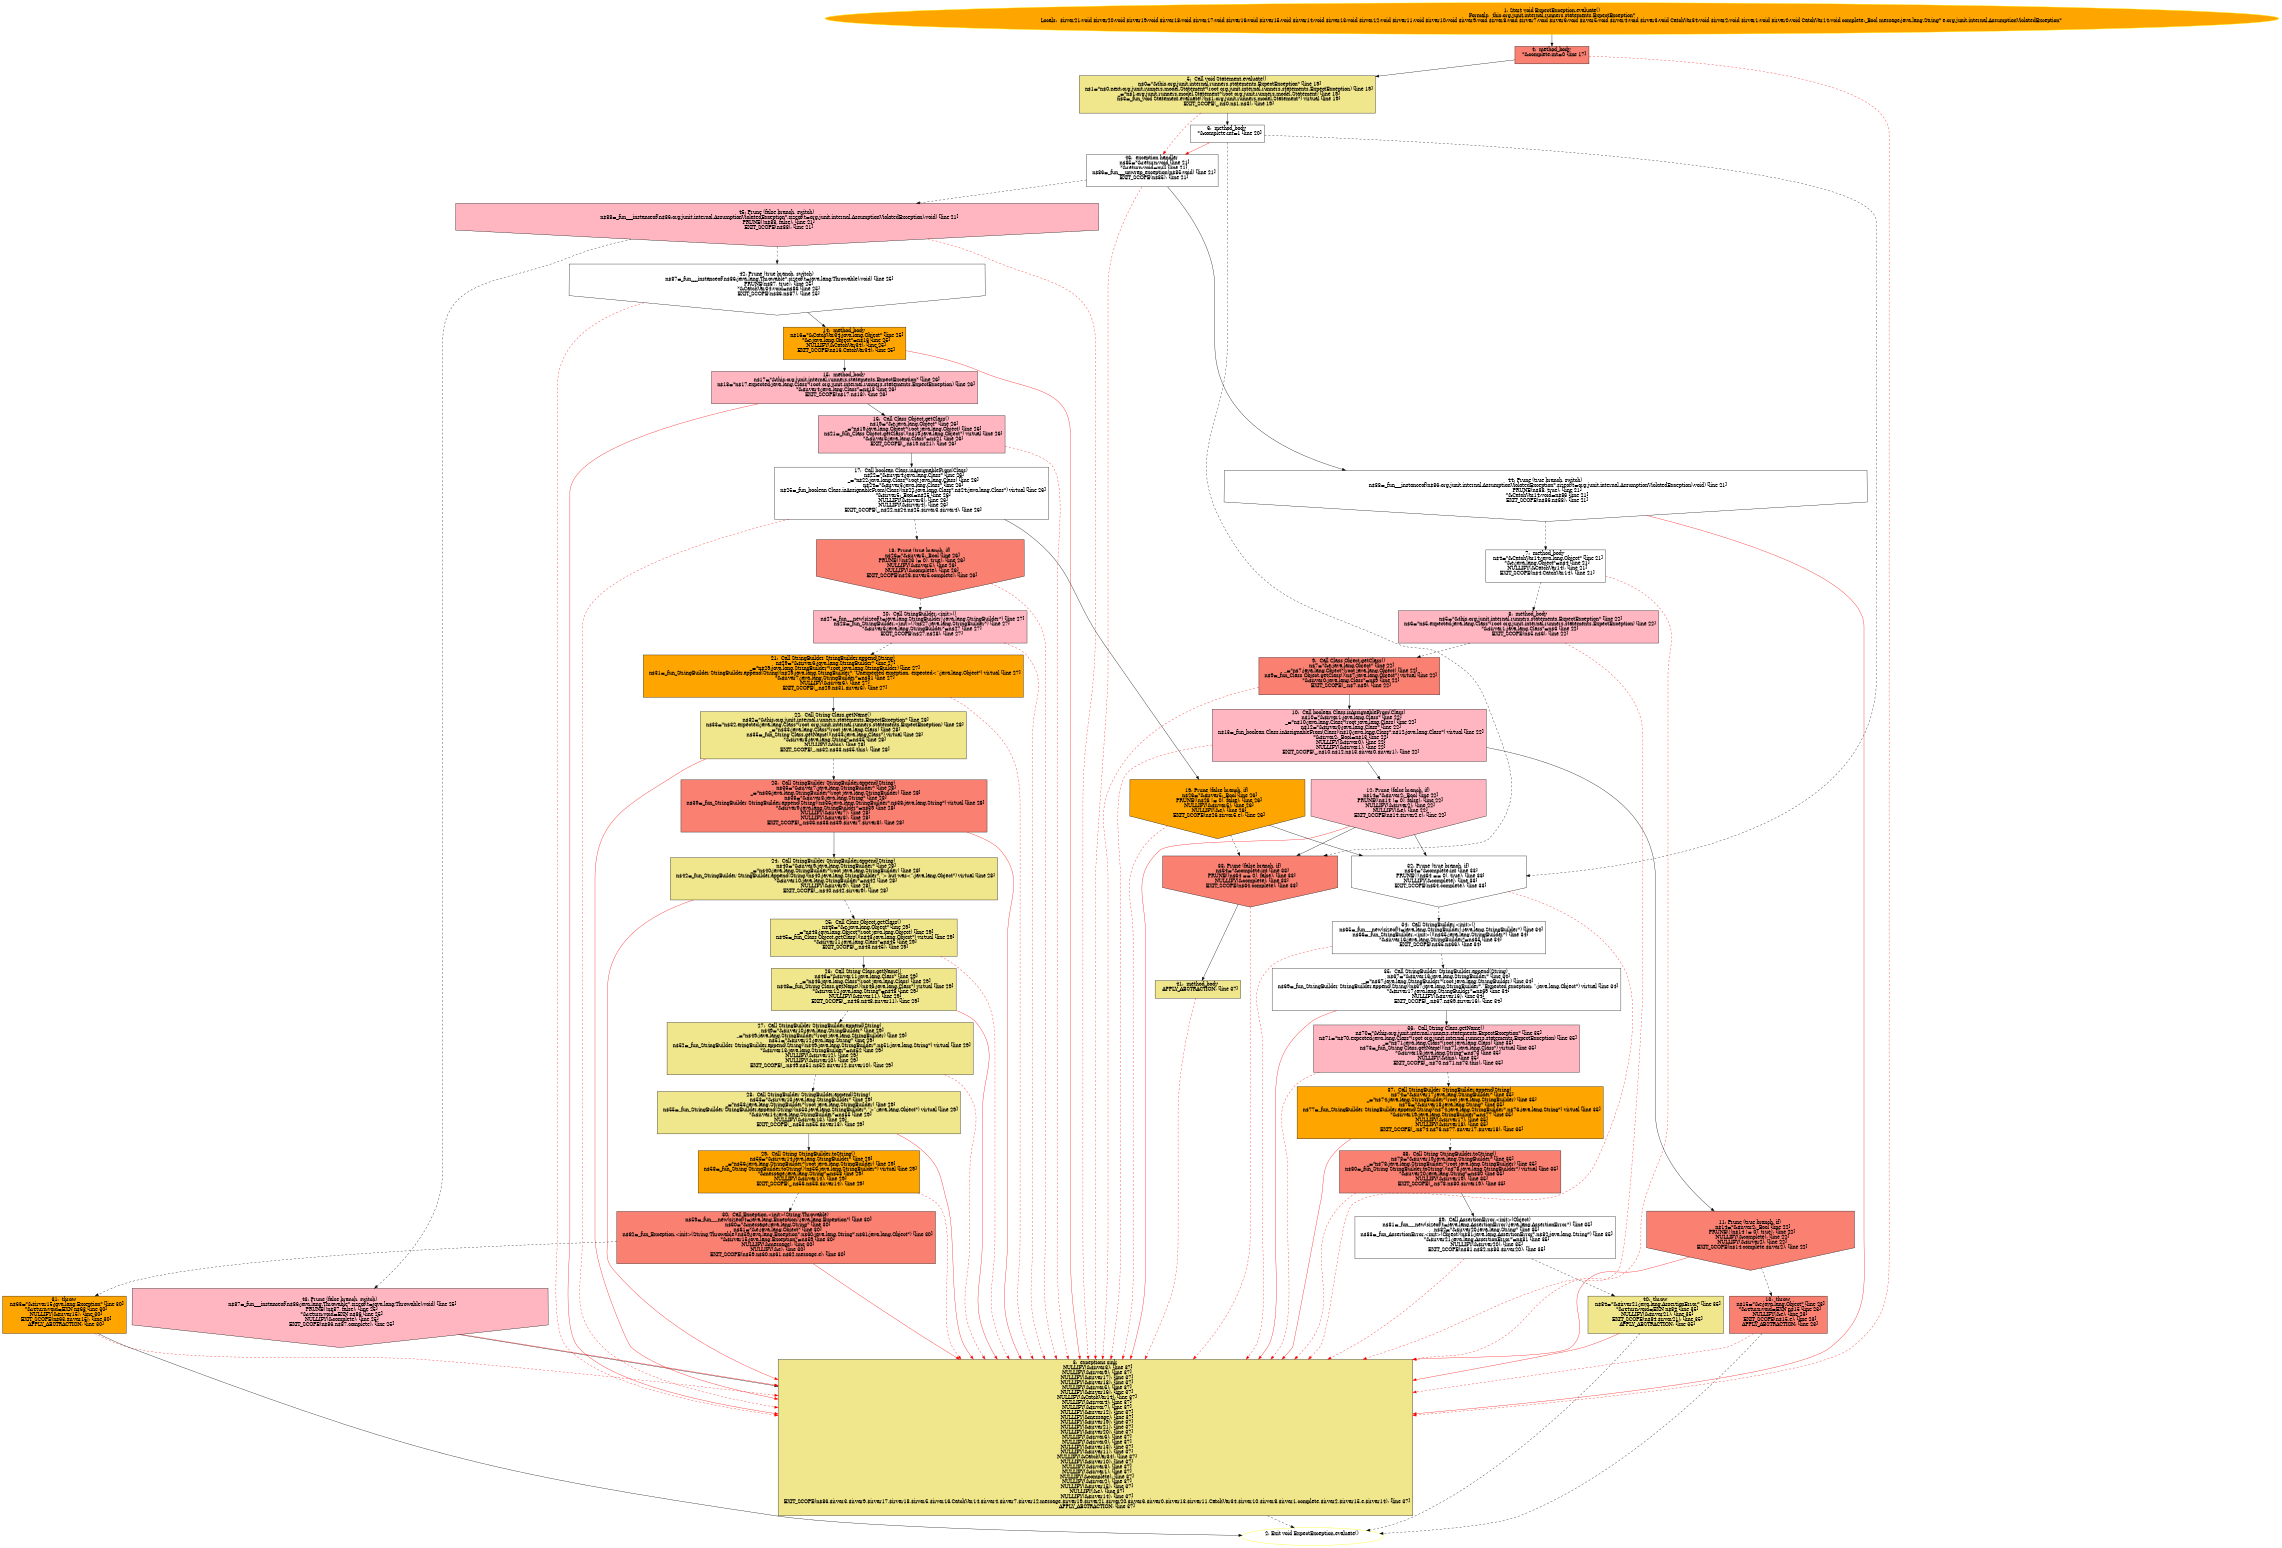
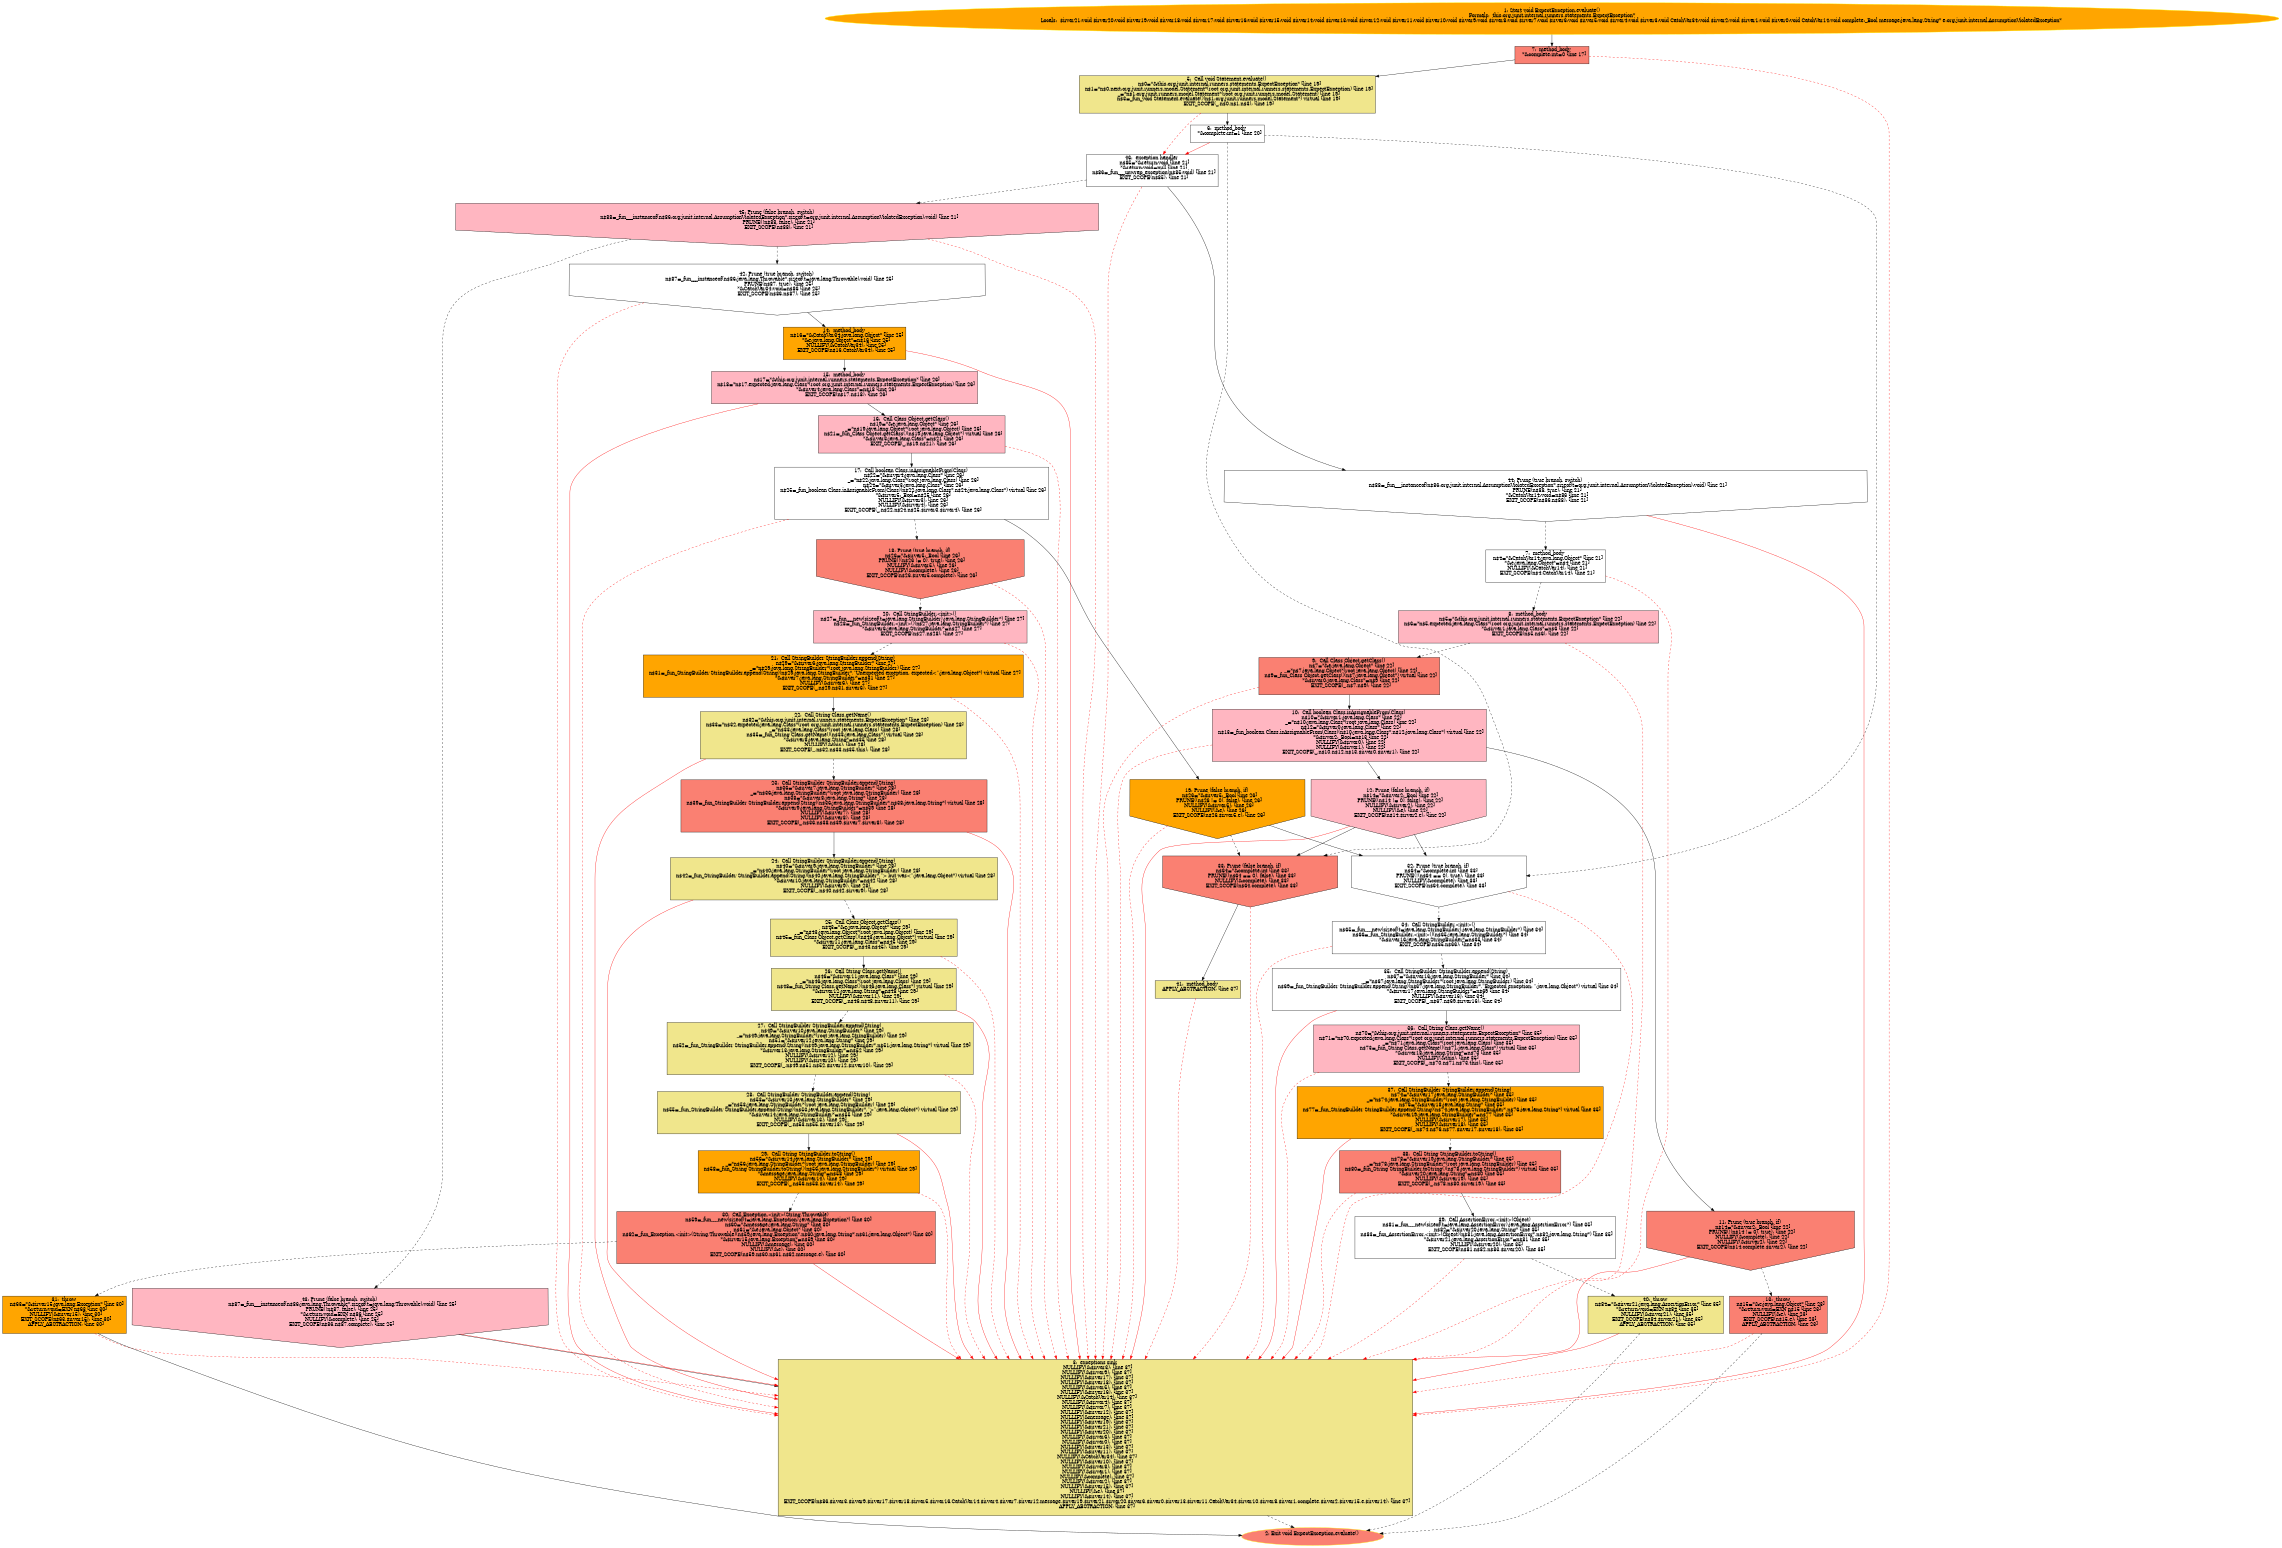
node "4:  method_body *&complete:int=0 [line 17]": label "4:  method_body *&complete:int=0 [line 17]" -> "7:  method_body *&complete:int=0 [line 17]"
node "2: Exit void ExpectException.evaluate()": fillcolor white -> salmon
